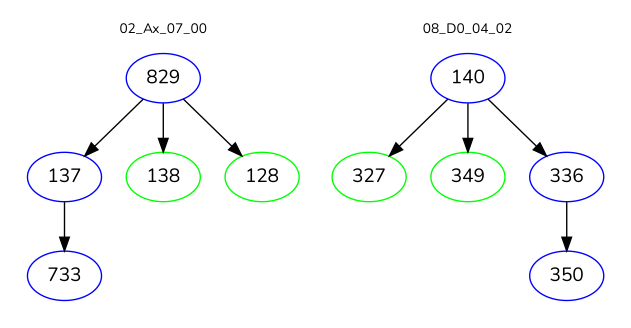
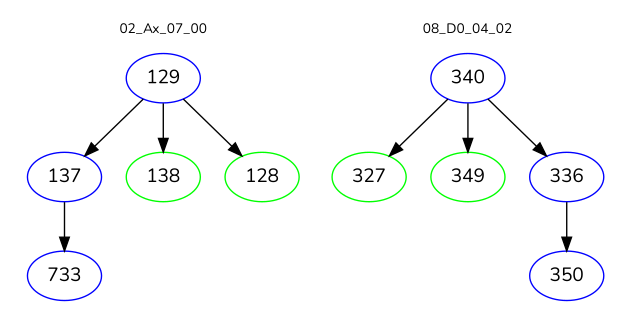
node "829": label "829" -> "129"
node "140": label "140" -> "340"
